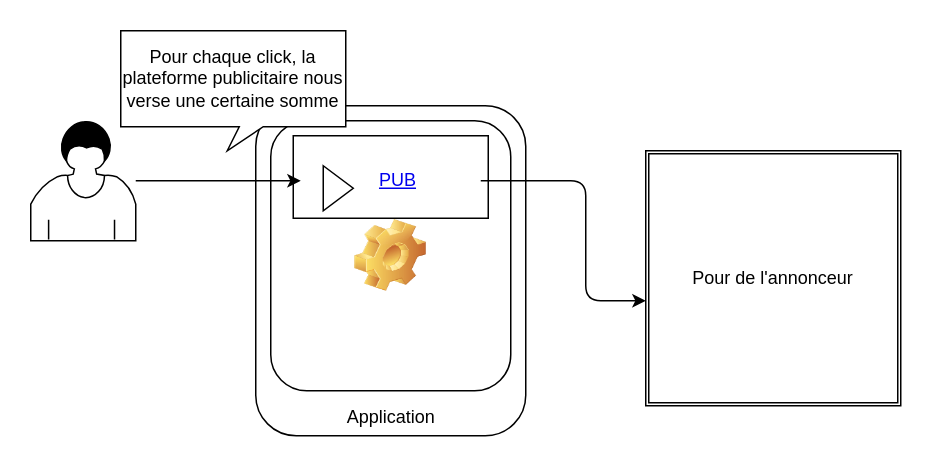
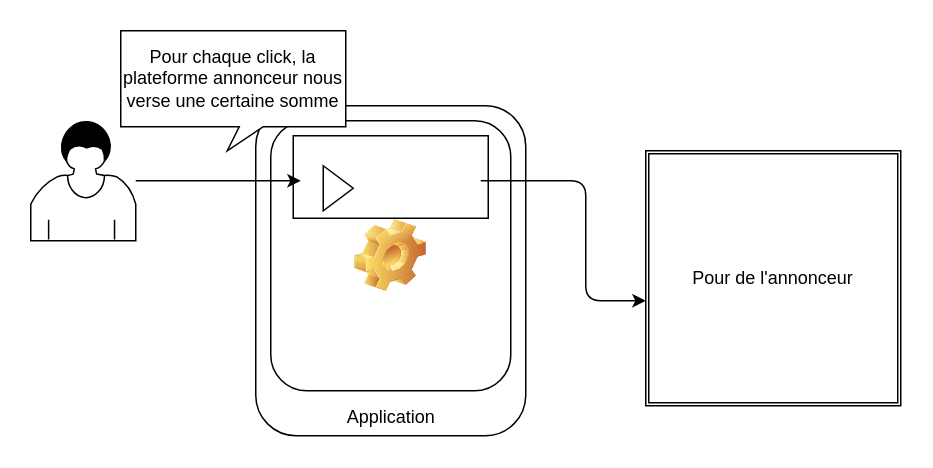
node "Pour chaque click, la plateforme publicitaire nous verse une certaine somme": label "Pour chaque click, la plateforme publicitaire nous verse une certaine somme" -> "Pour chaque click, la plateforme annonceur nous verse une certaine somme"
node "PUB": removed
